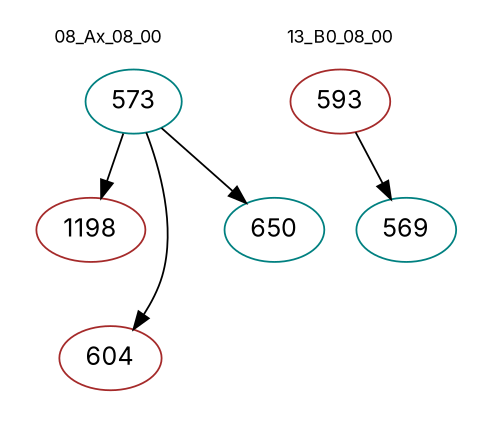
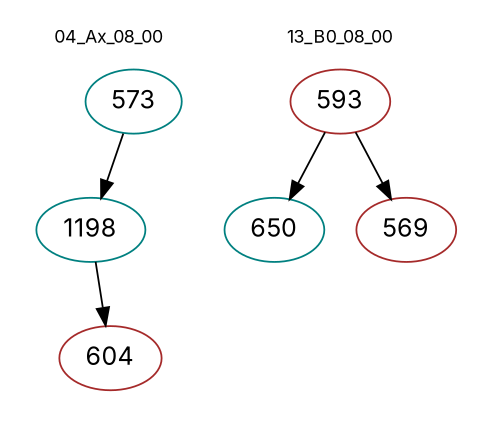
cluster "08_Ax_08_00": label "08_Ax_08_00" -> "04_Ax_08_00"
edge "573" -> "650": now "593" -> "650"
edge "573" -> "604": now "1198" -> "604"
node "1198": color brown -> teal
node "569": color teal -> brown
